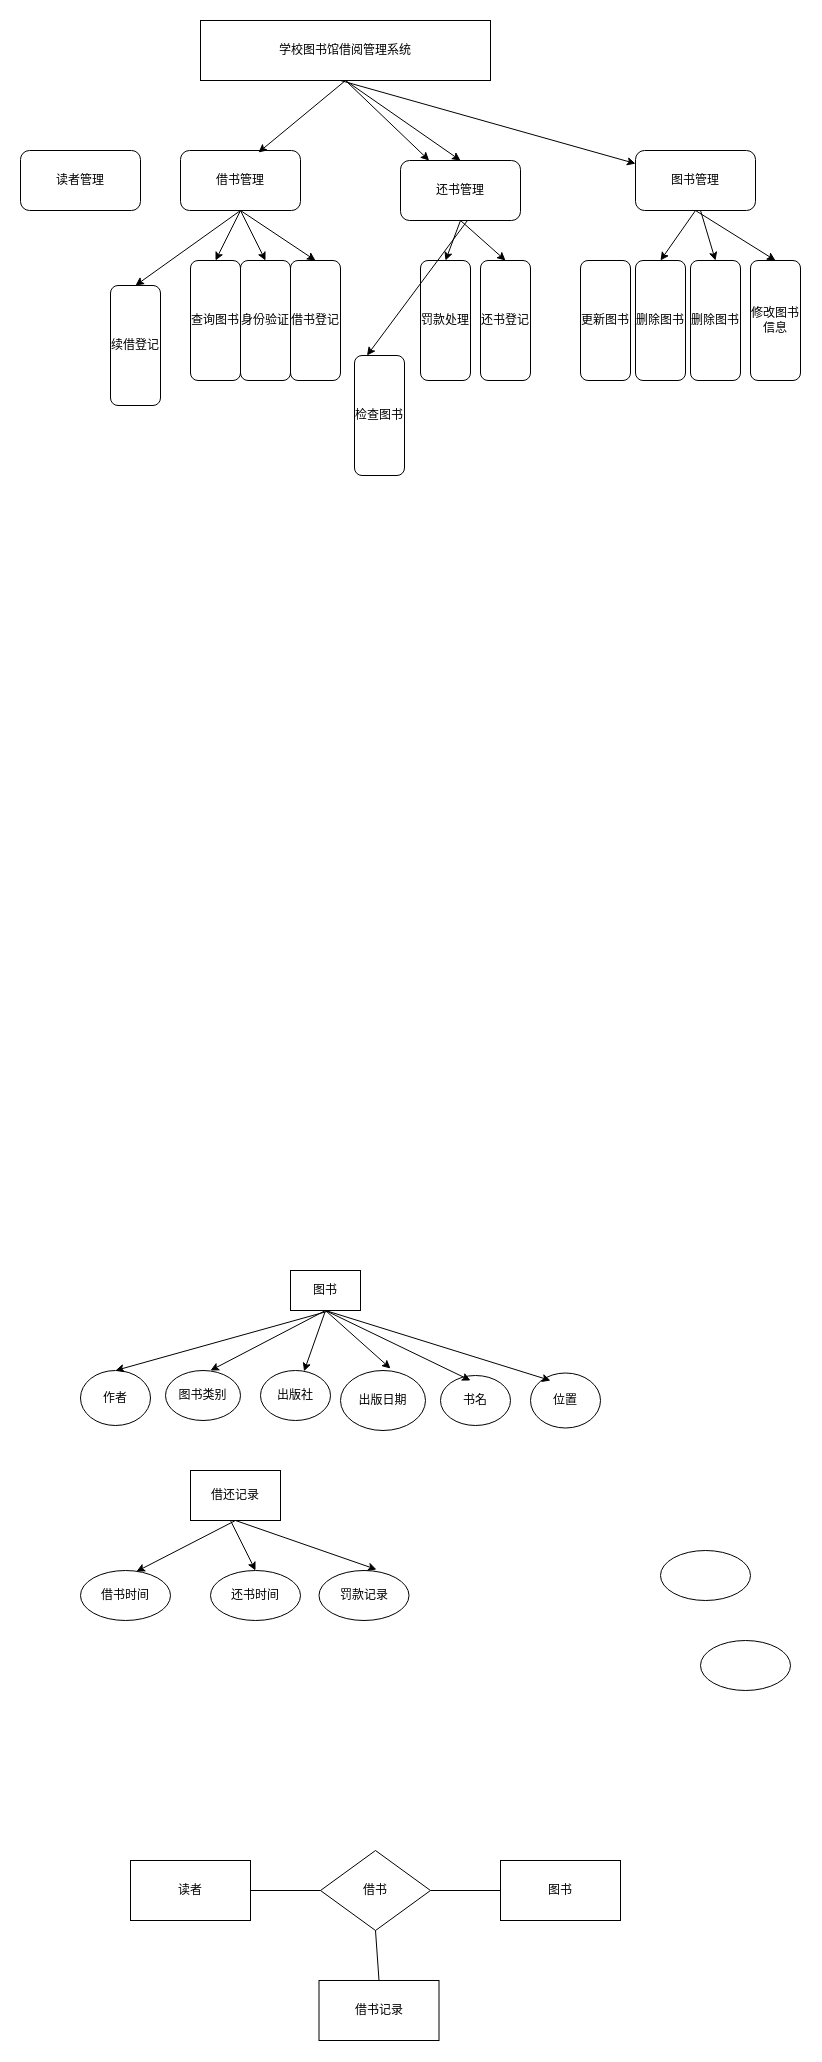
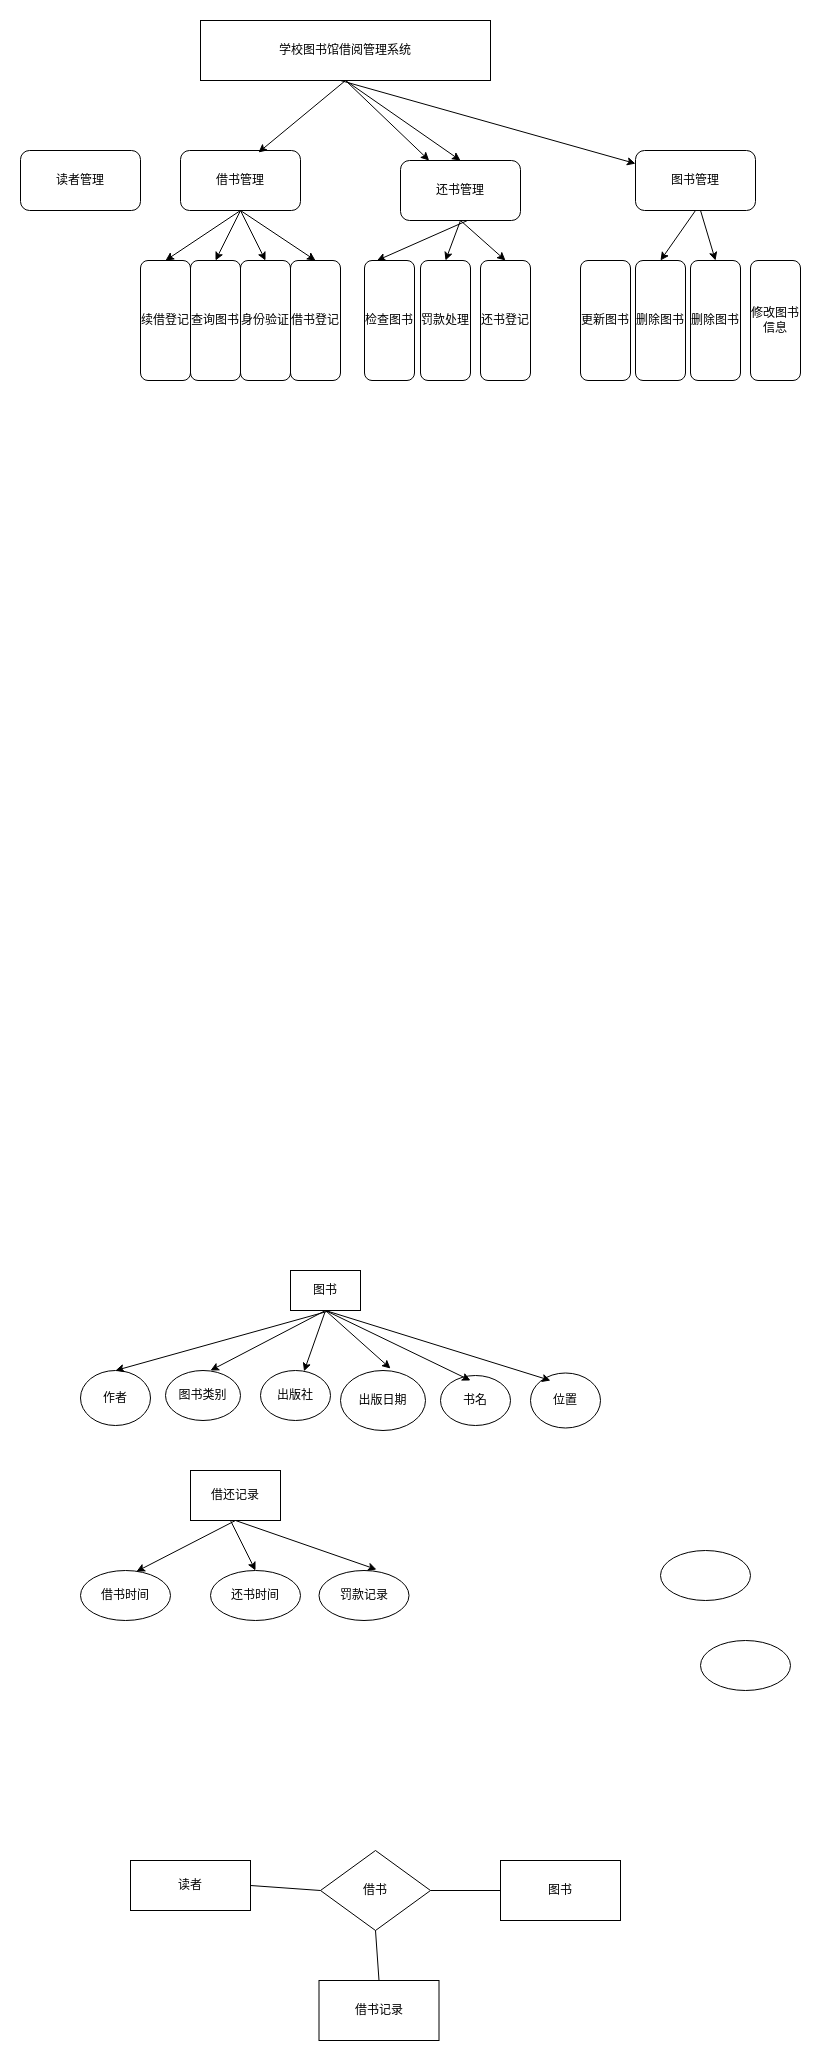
edge "图书管理" -> "修改图书信息": removed
node "续借登记": moved (136, 346) -> (166, 321)
node "检查图书": moved (380, 416) -> (390, 321)
node "读者": size 120x60 -> 120x50
